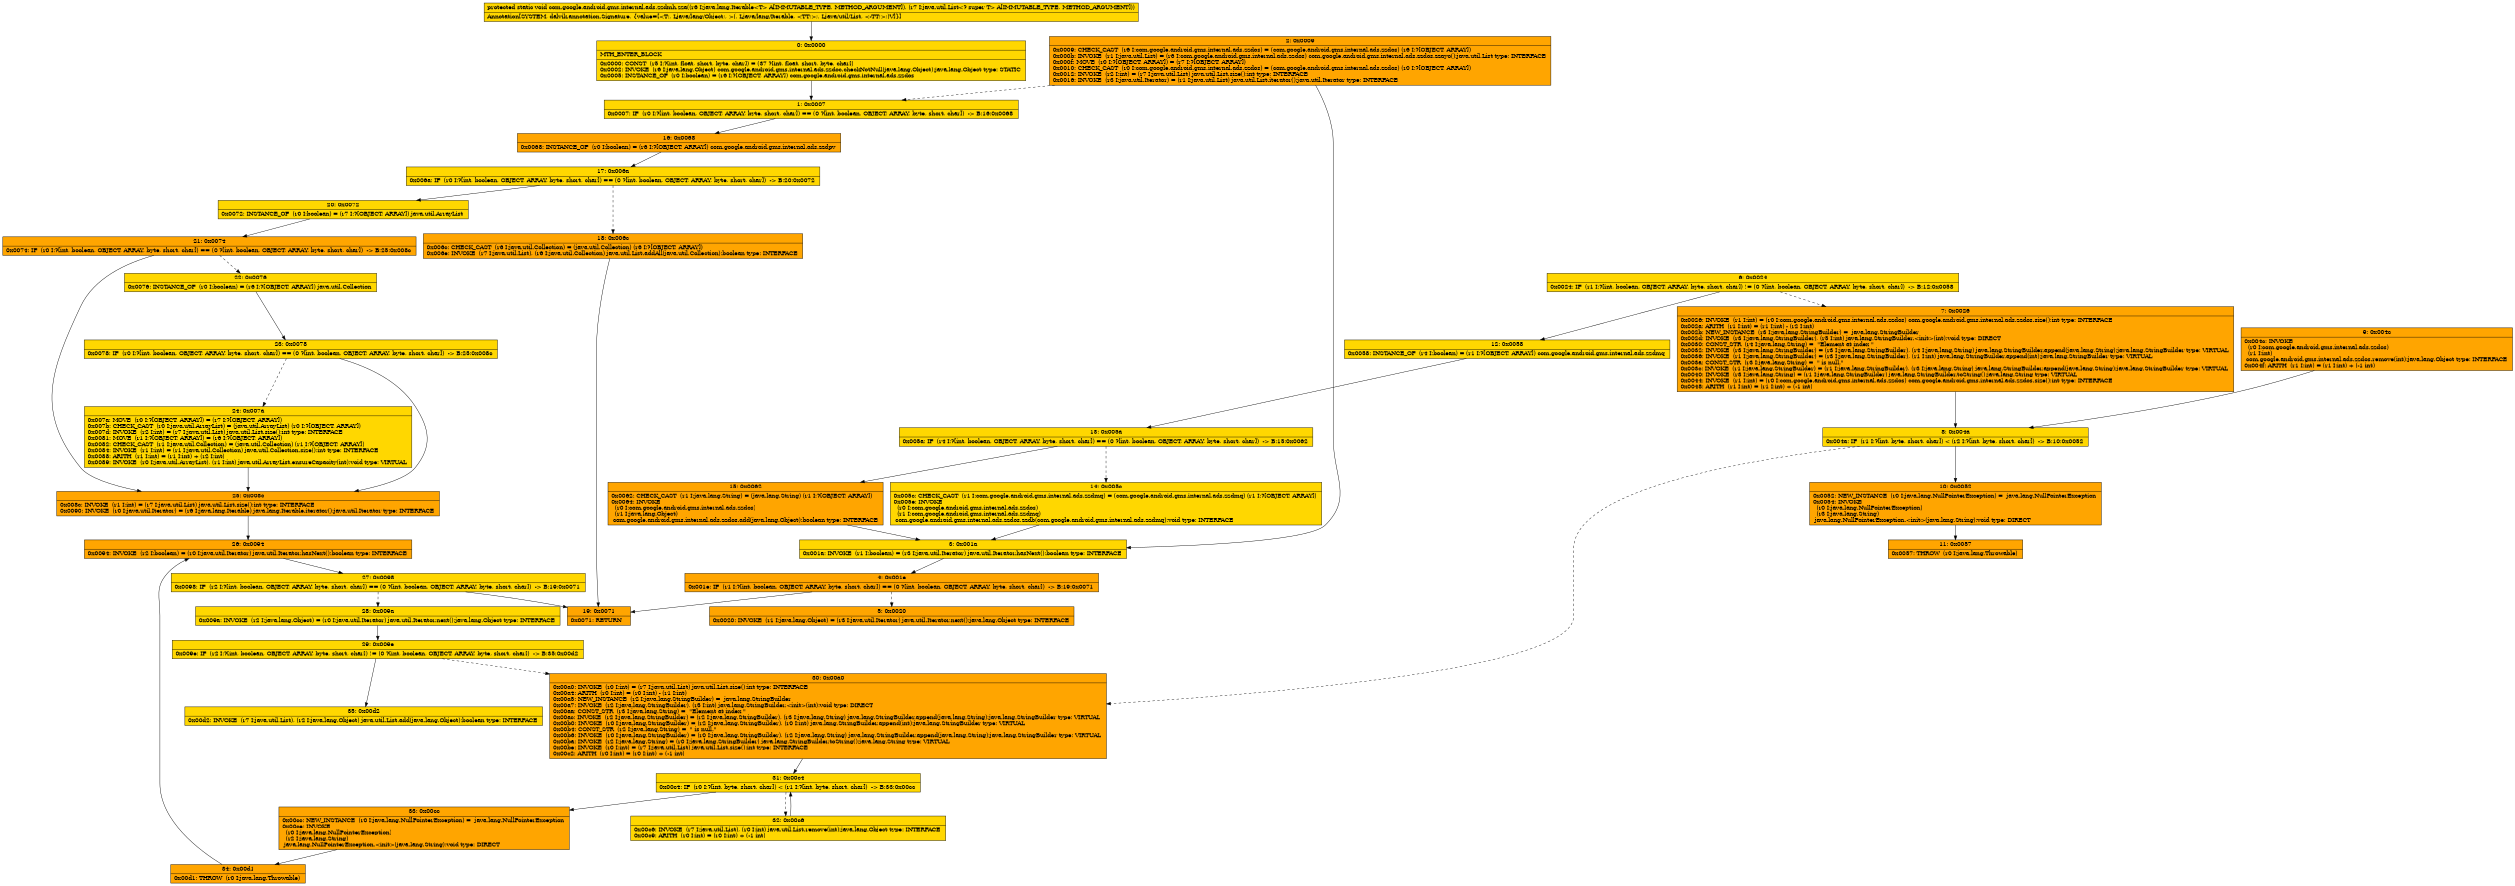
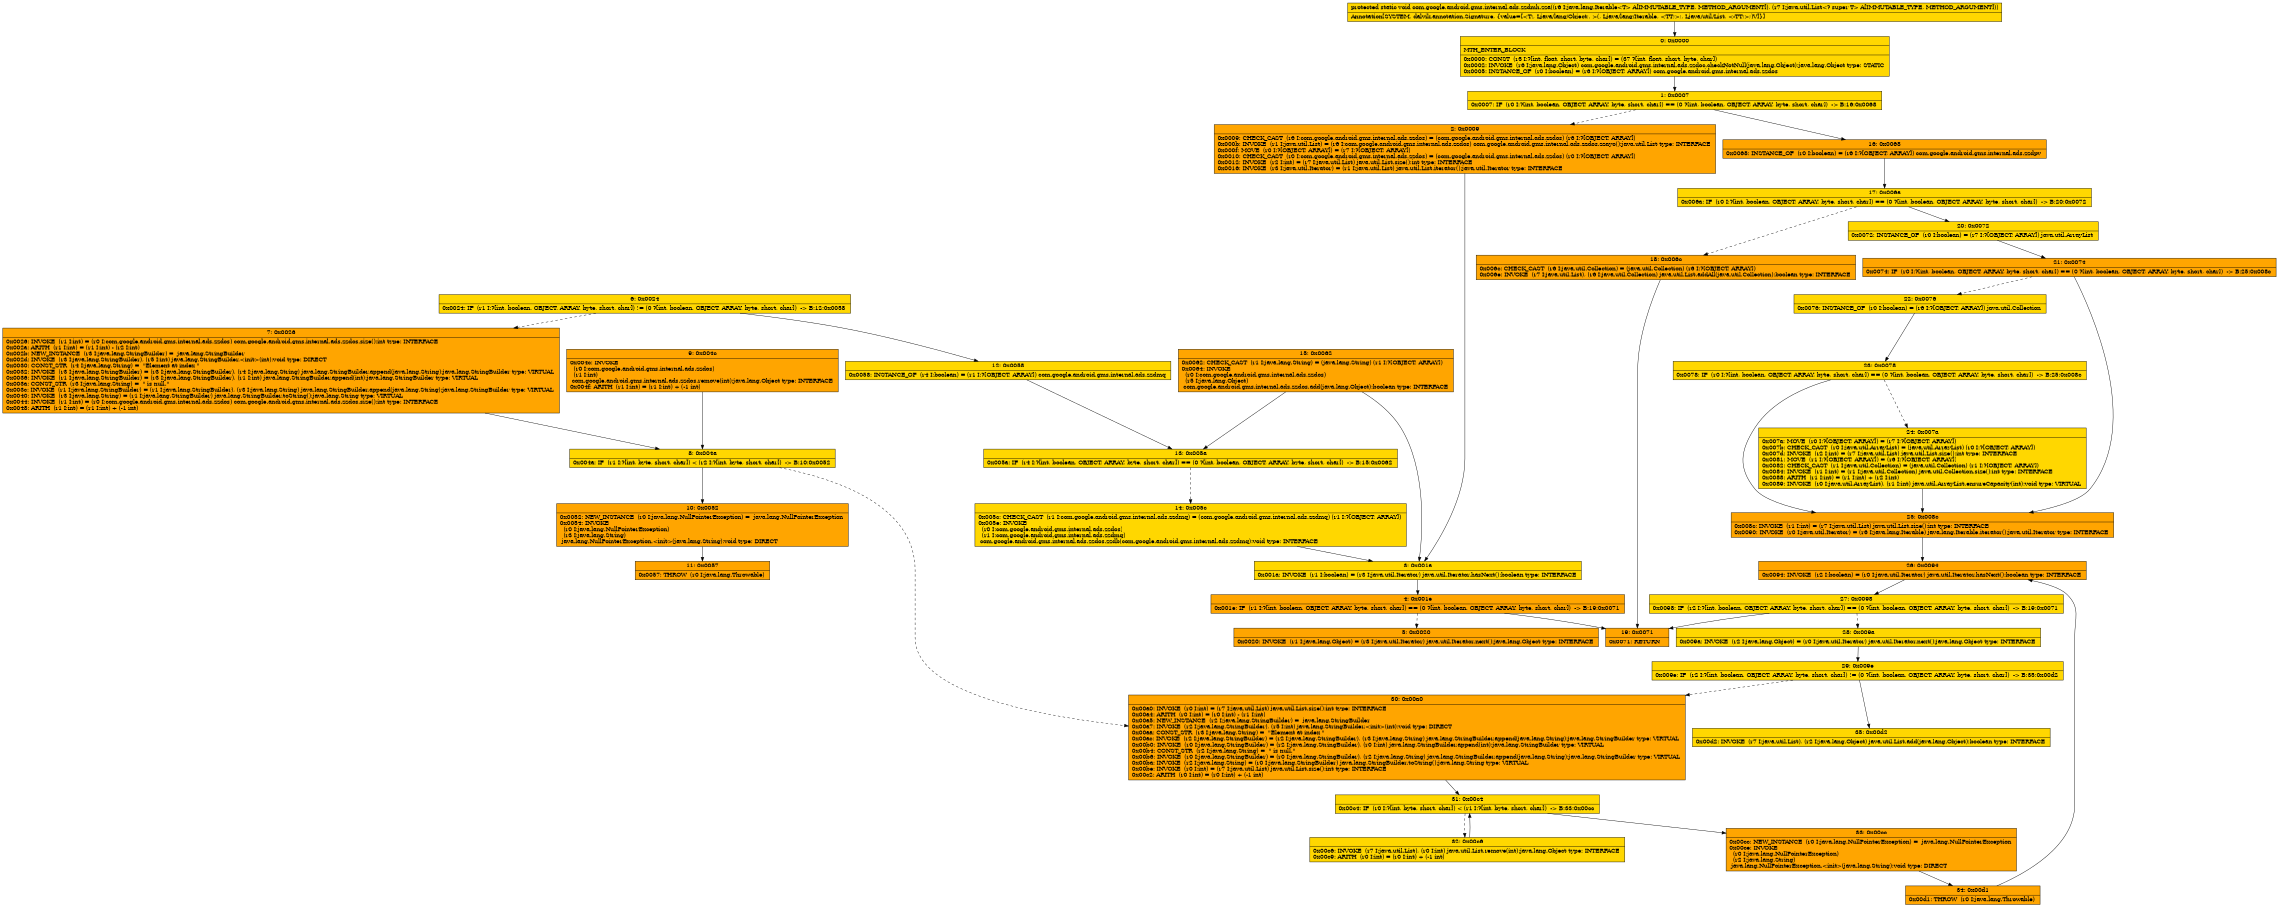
edge "2: 0x0009" -> "1: 0x0007": reversed
edge "13: 0x005a" -> "15: 0x0062": reversed
node "15: 0x0062": text "(r1 I:java.lang.Object)" -> "(r5 I:java.lang.Object)"
